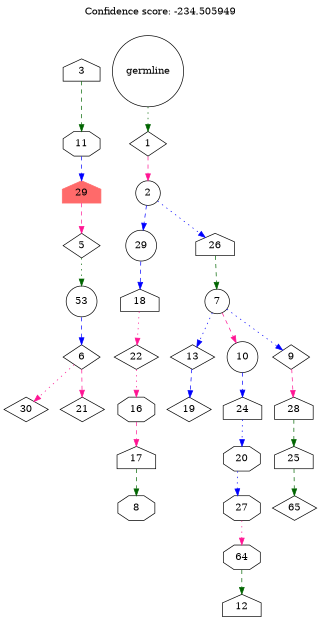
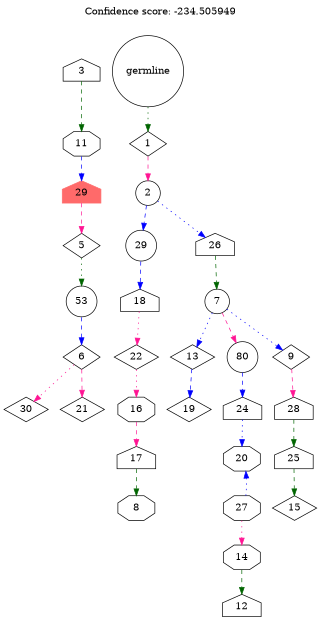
node "10": label "10" -> "80"
edge "20" -> "27": reversed
node "65": label "65" -> "15"
node "64": label "64" -> "14"
